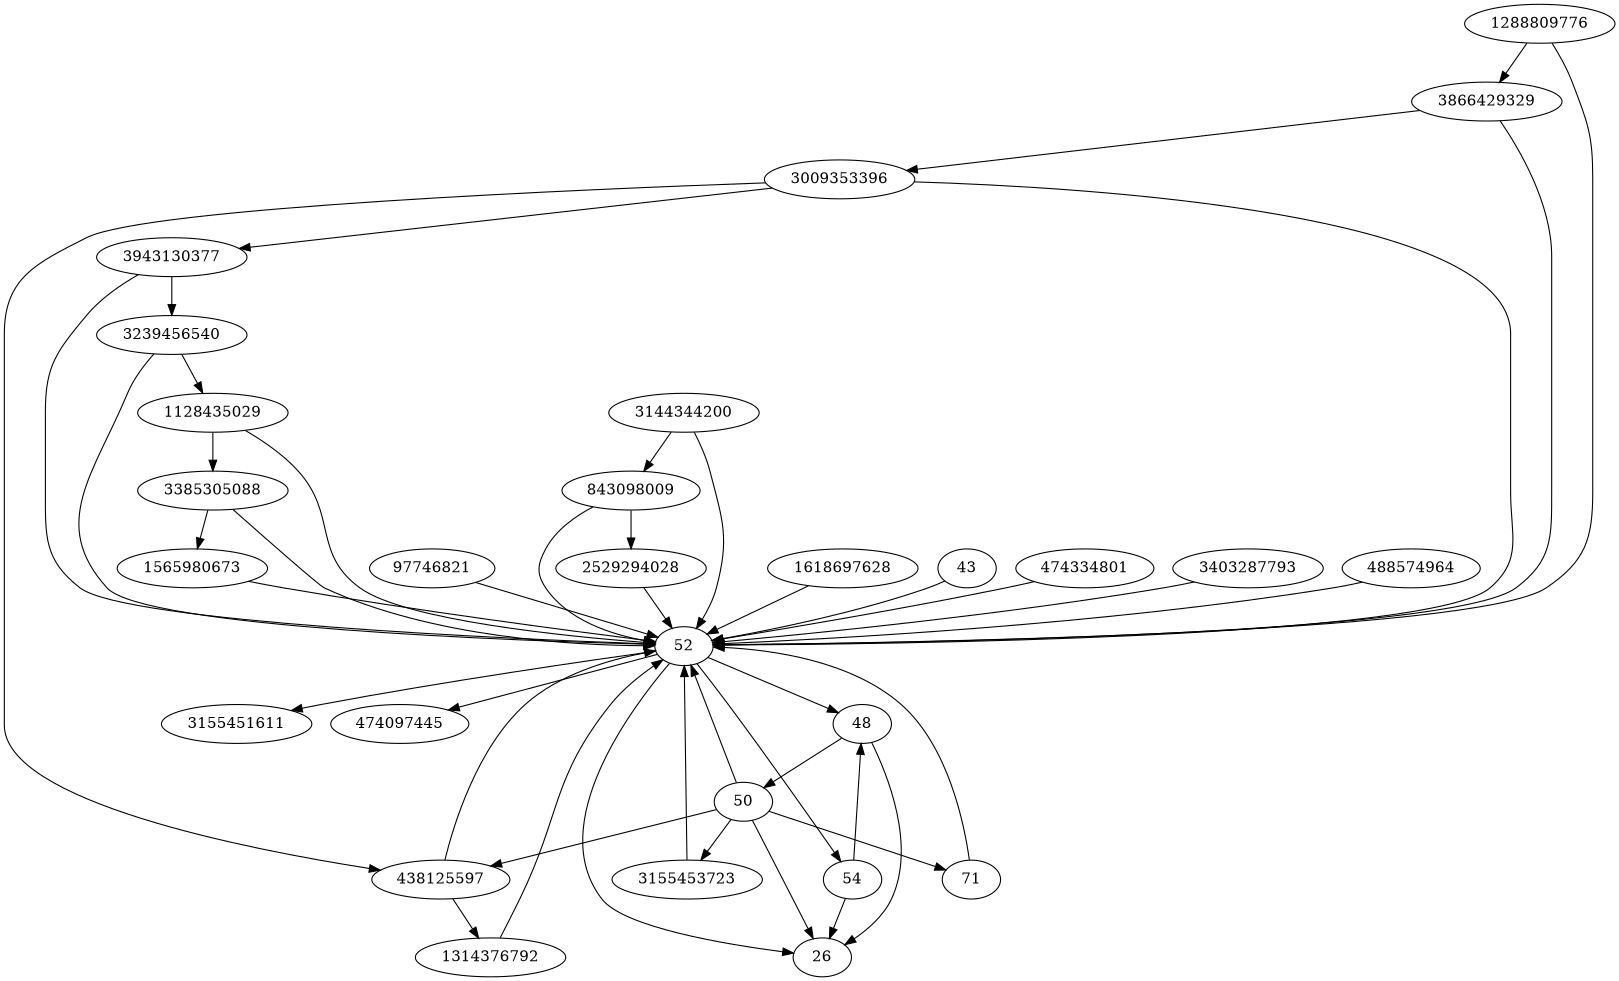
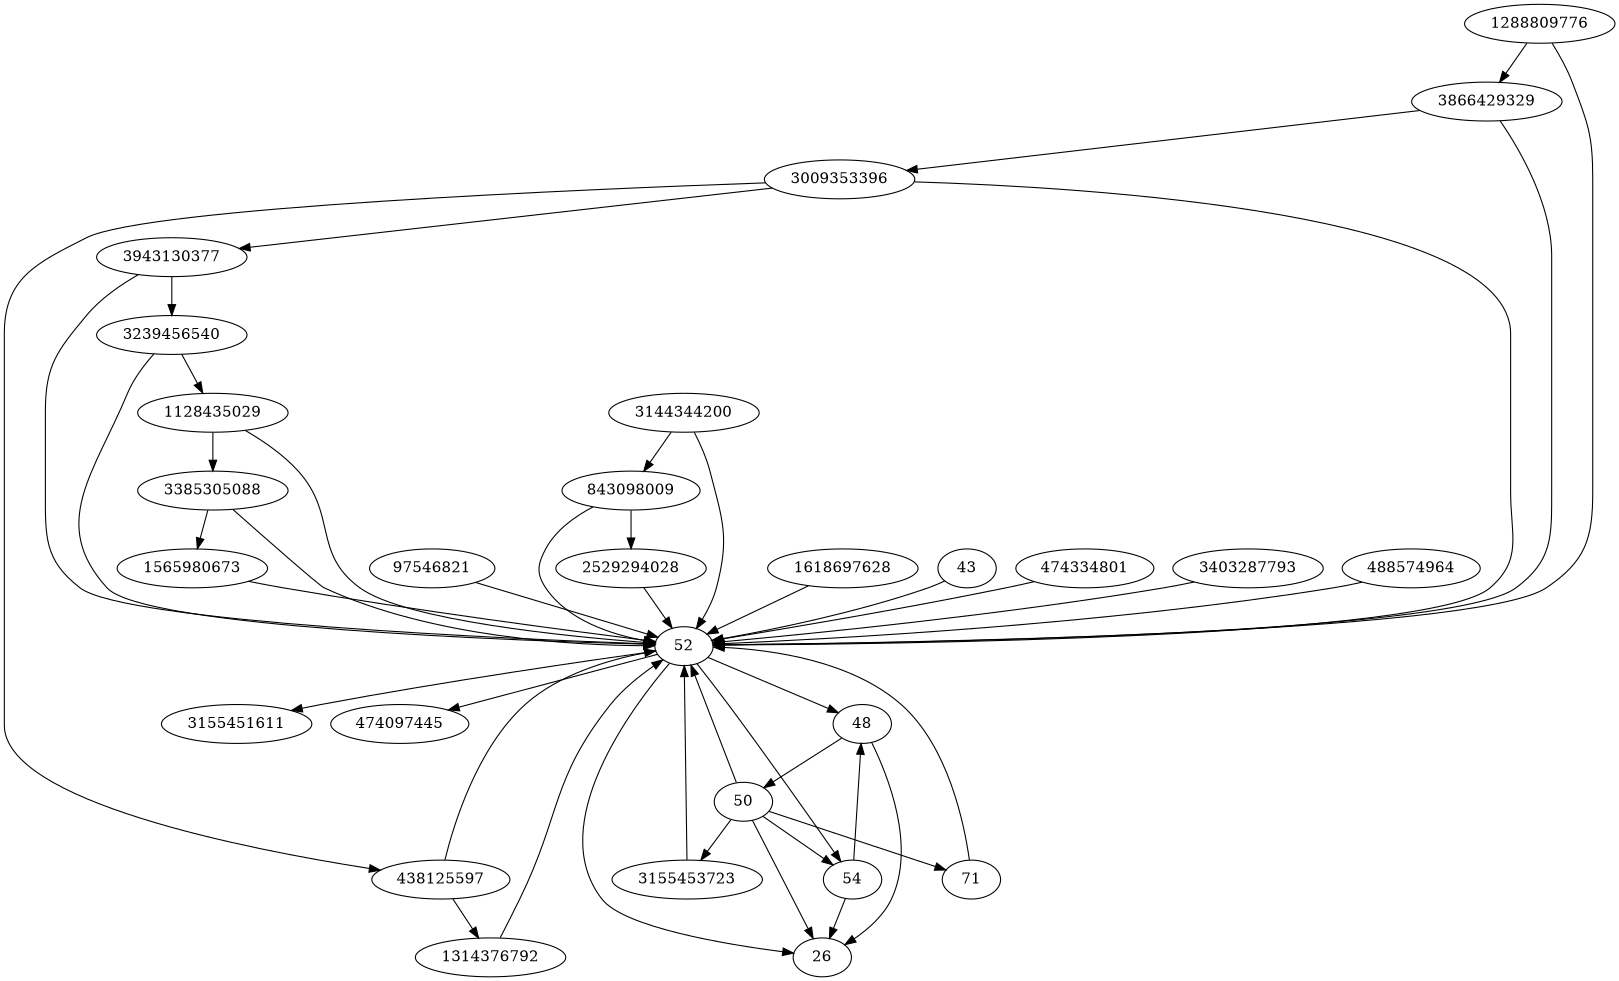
node "97746821": label "97746821" -> "97546821"
edge "50" -> "438125597": now "50" -> "54"
